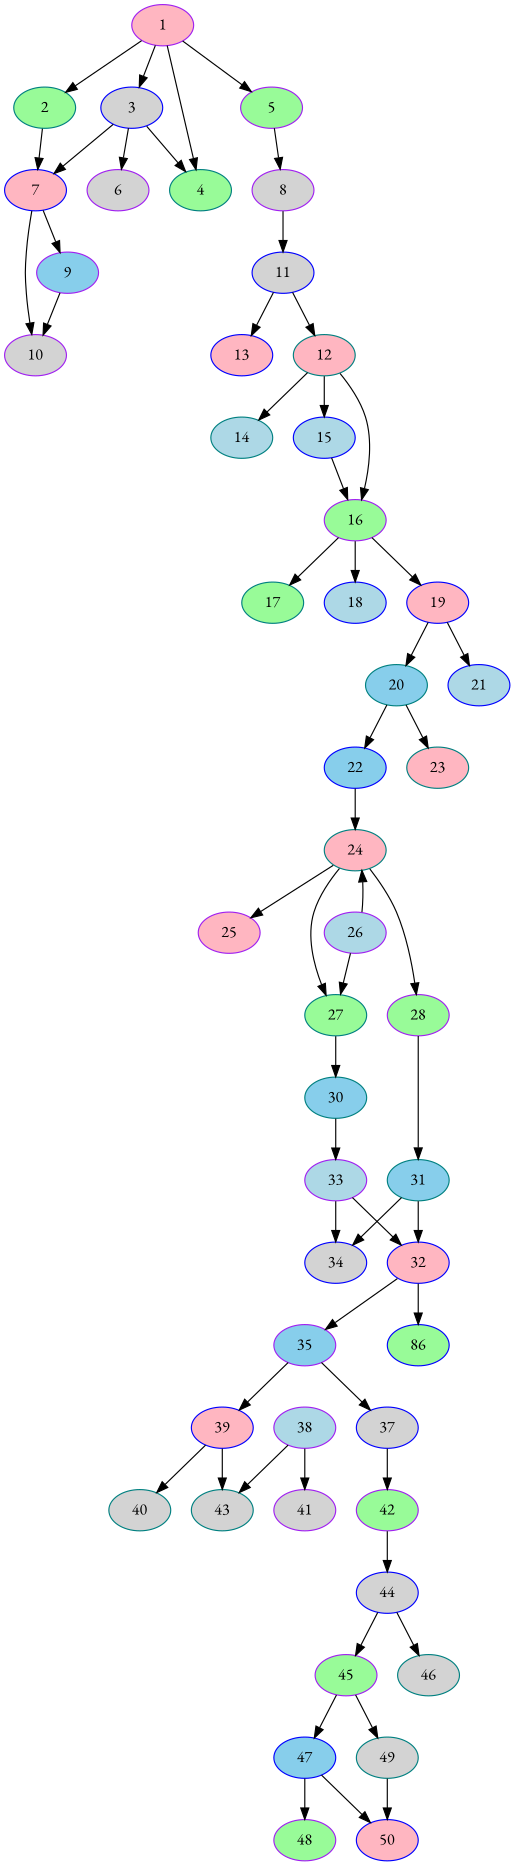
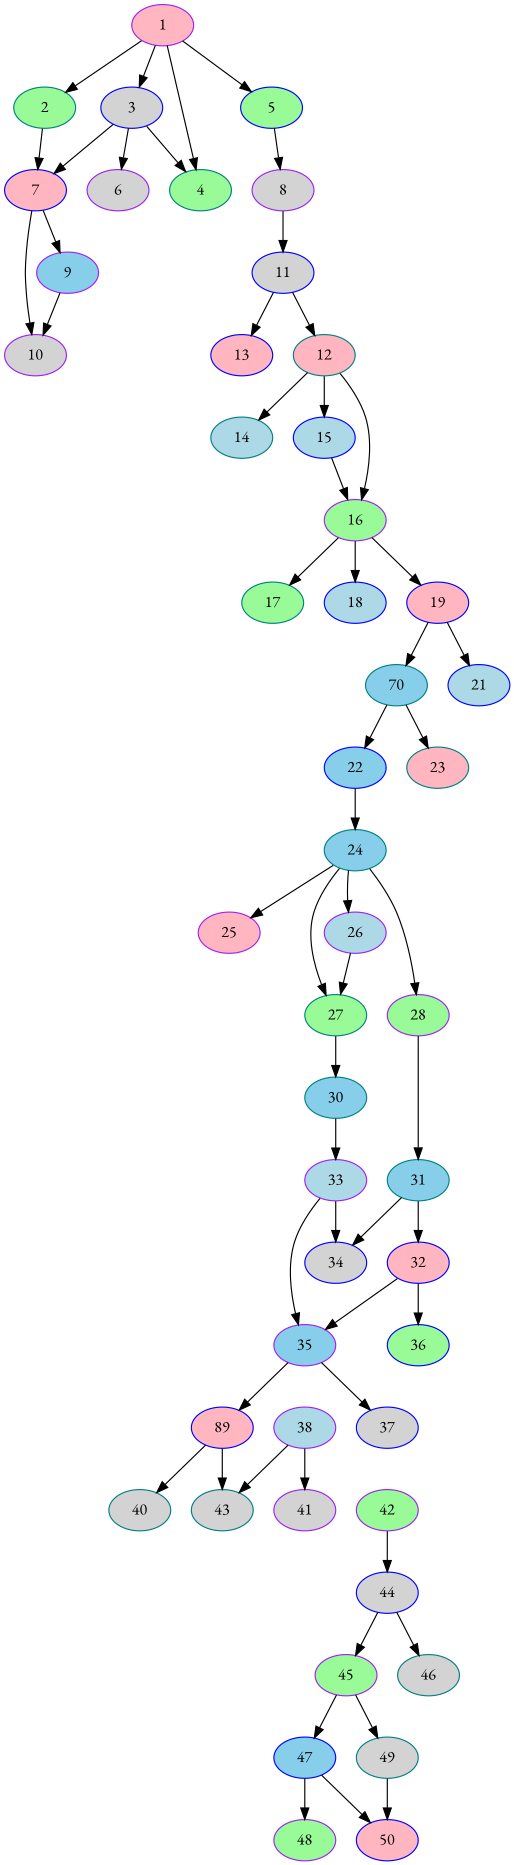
node "5": color purple -> blue
node "20": label "20" -> "70"
node "24": fillcolor lightpink -> skyblue
edge "26" -> "24": reversed
edge "33" -> "32": now "33" -> "35"
node "86": label "86" -> "36"
node "39": label "39" -> "89"
edge "37" -> "42": removed
